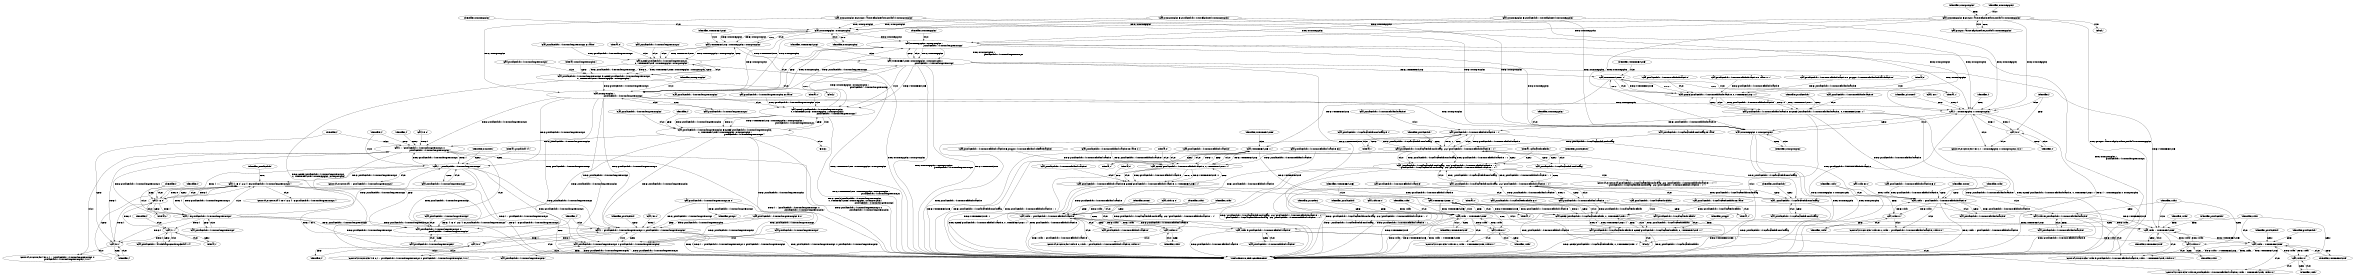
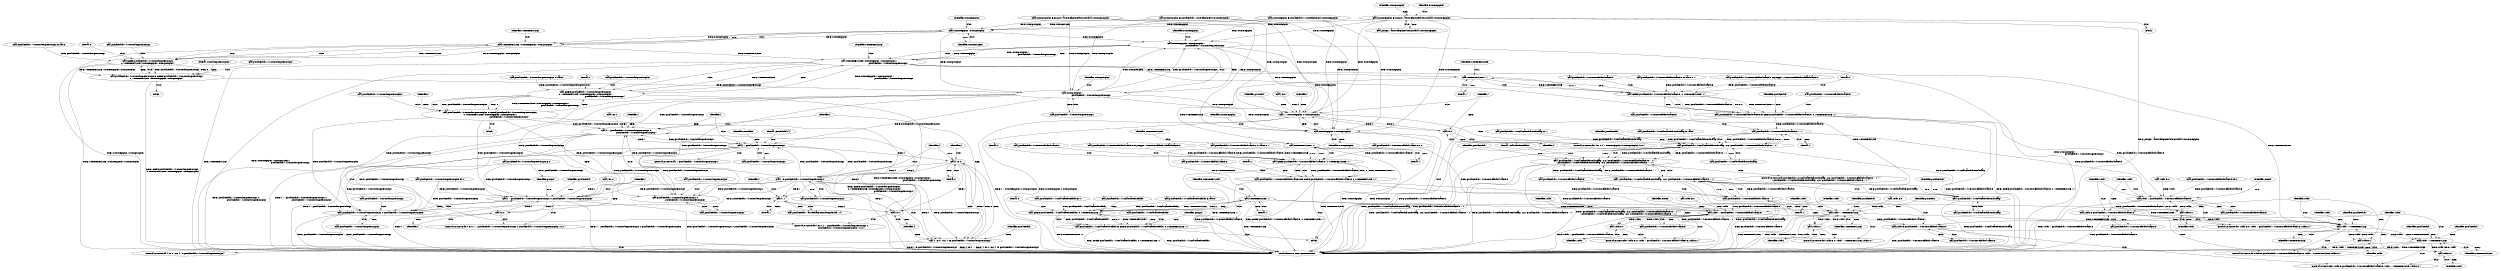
edge "(Call,i < ps_slice_hdr->i1_num_long_term_sps)" -> "(Call,(i != 0) && (i != ps_slice_hdr->i1_num_long_term_sps))": now "(Call,i < ps_slice_hdr->i1_num_long_term_sps)" -> "(Call,i != ps_slice_hdr->i1_num_long_term_sps)"
